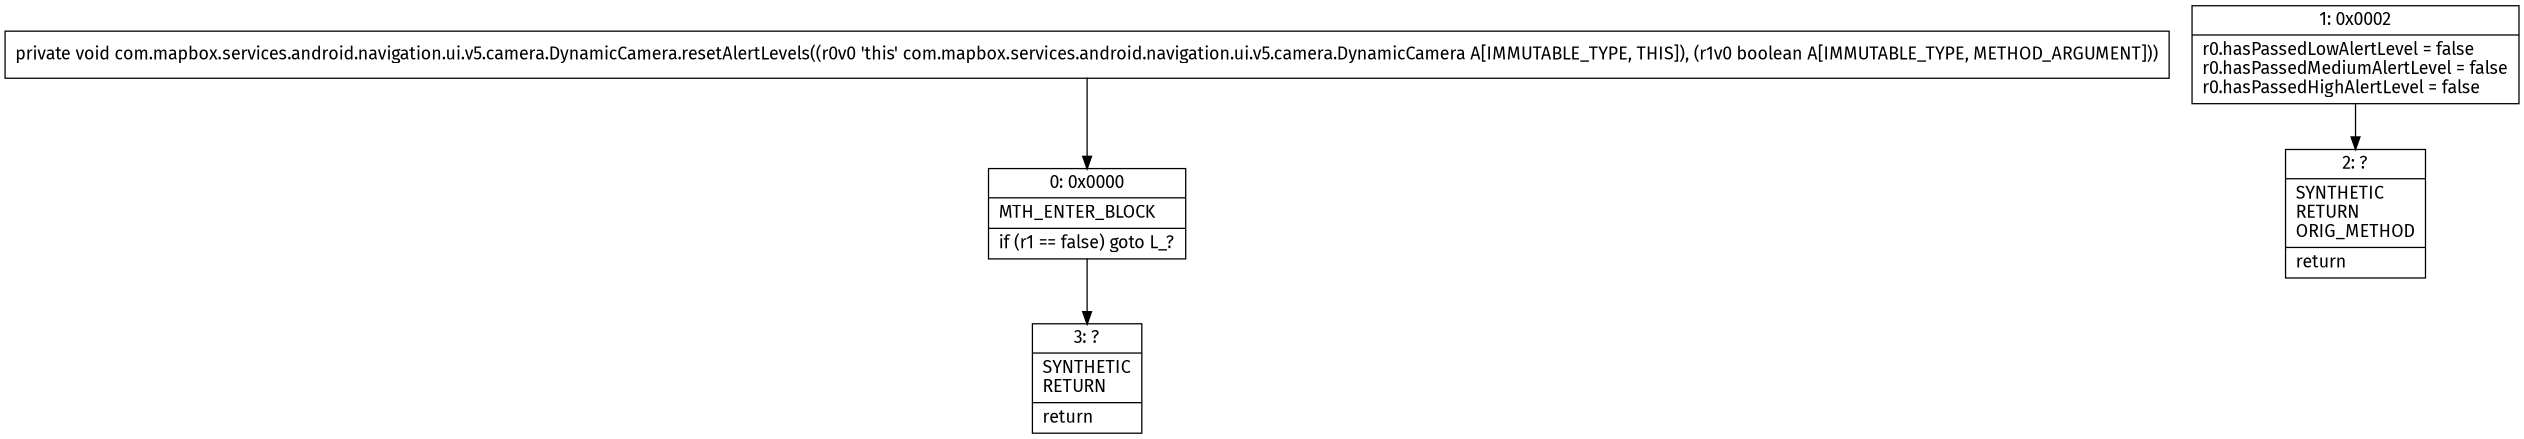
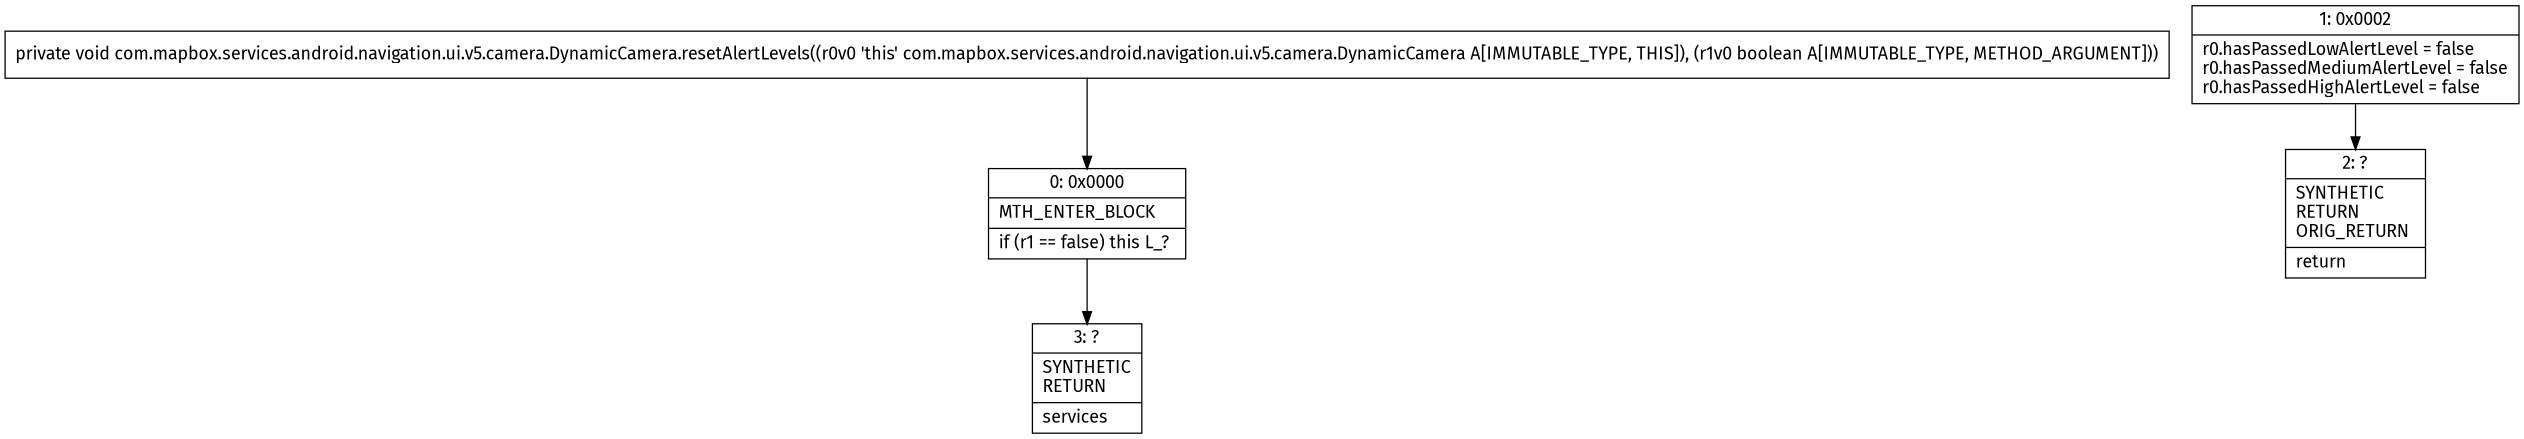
node "2: ?": text "ORIG_METHOD" -> "ORIG_RETURN"
node "0: 0x0000": text "if (r1 == false) goto L_?" -> "if (r1 == false) this L_?"
node "3: ?": text "return" -> "services"
